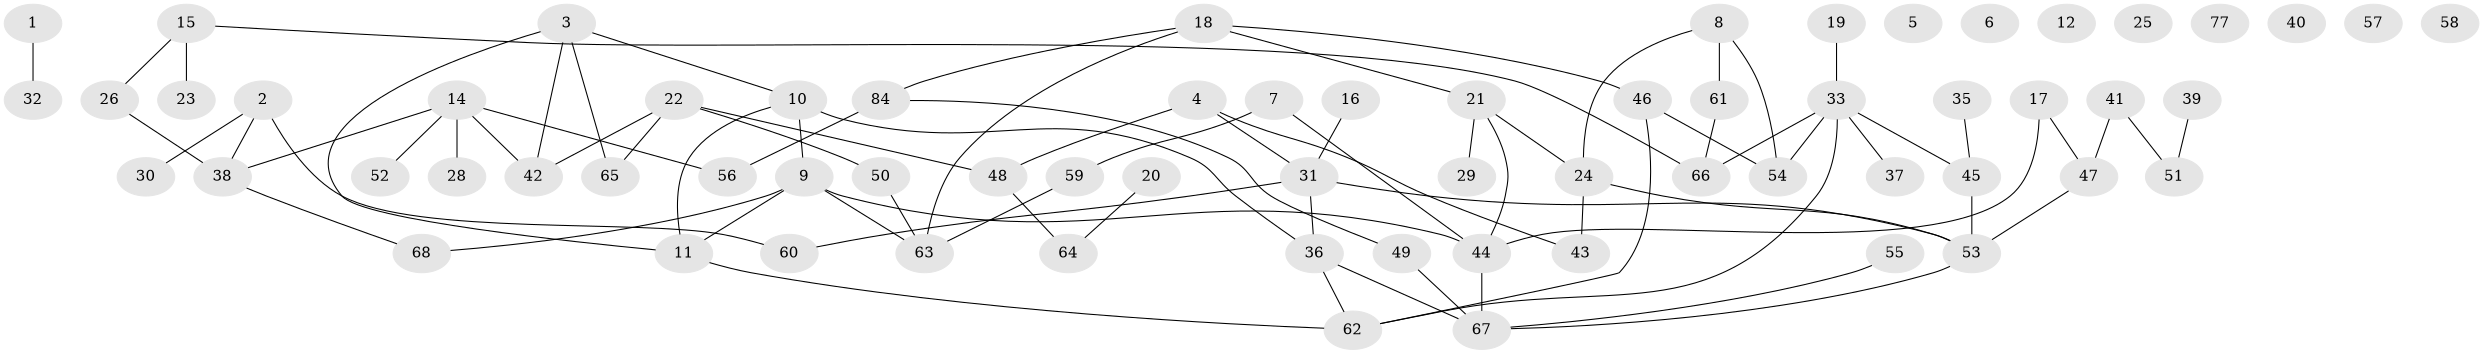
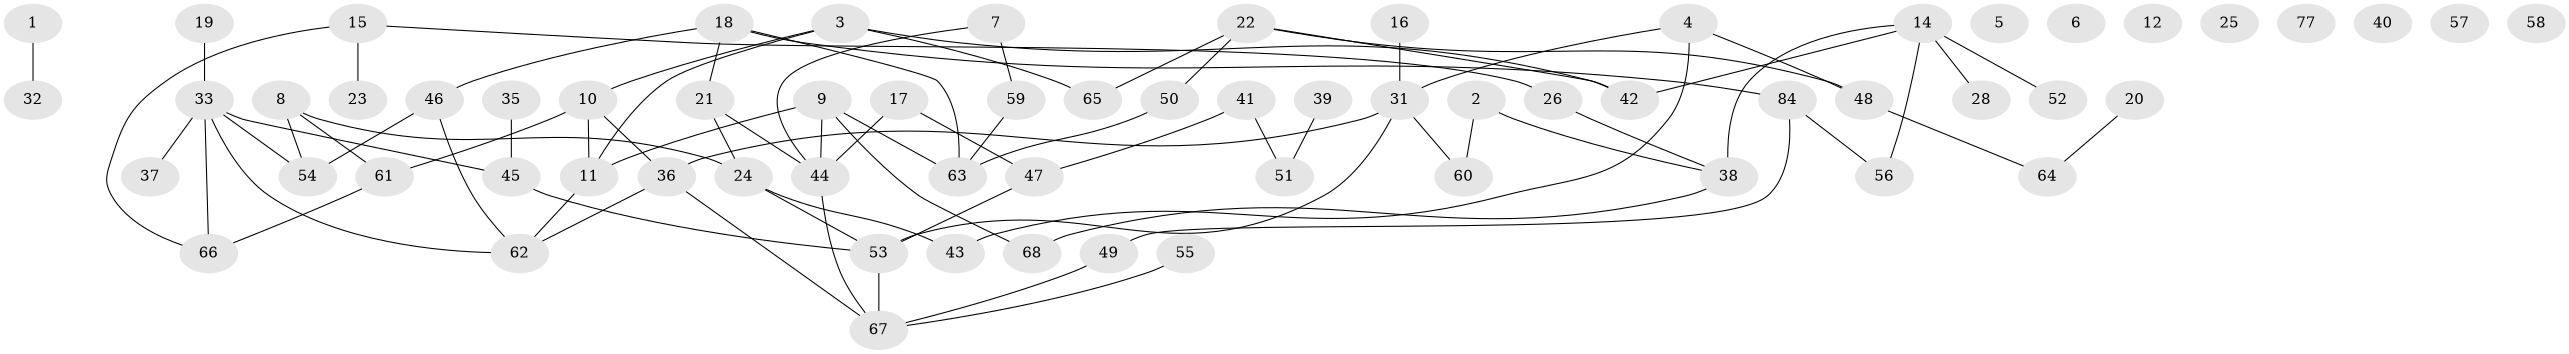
edge "10" -- "9": now "10" -- "61"
node "30": removed
node "29": removed
